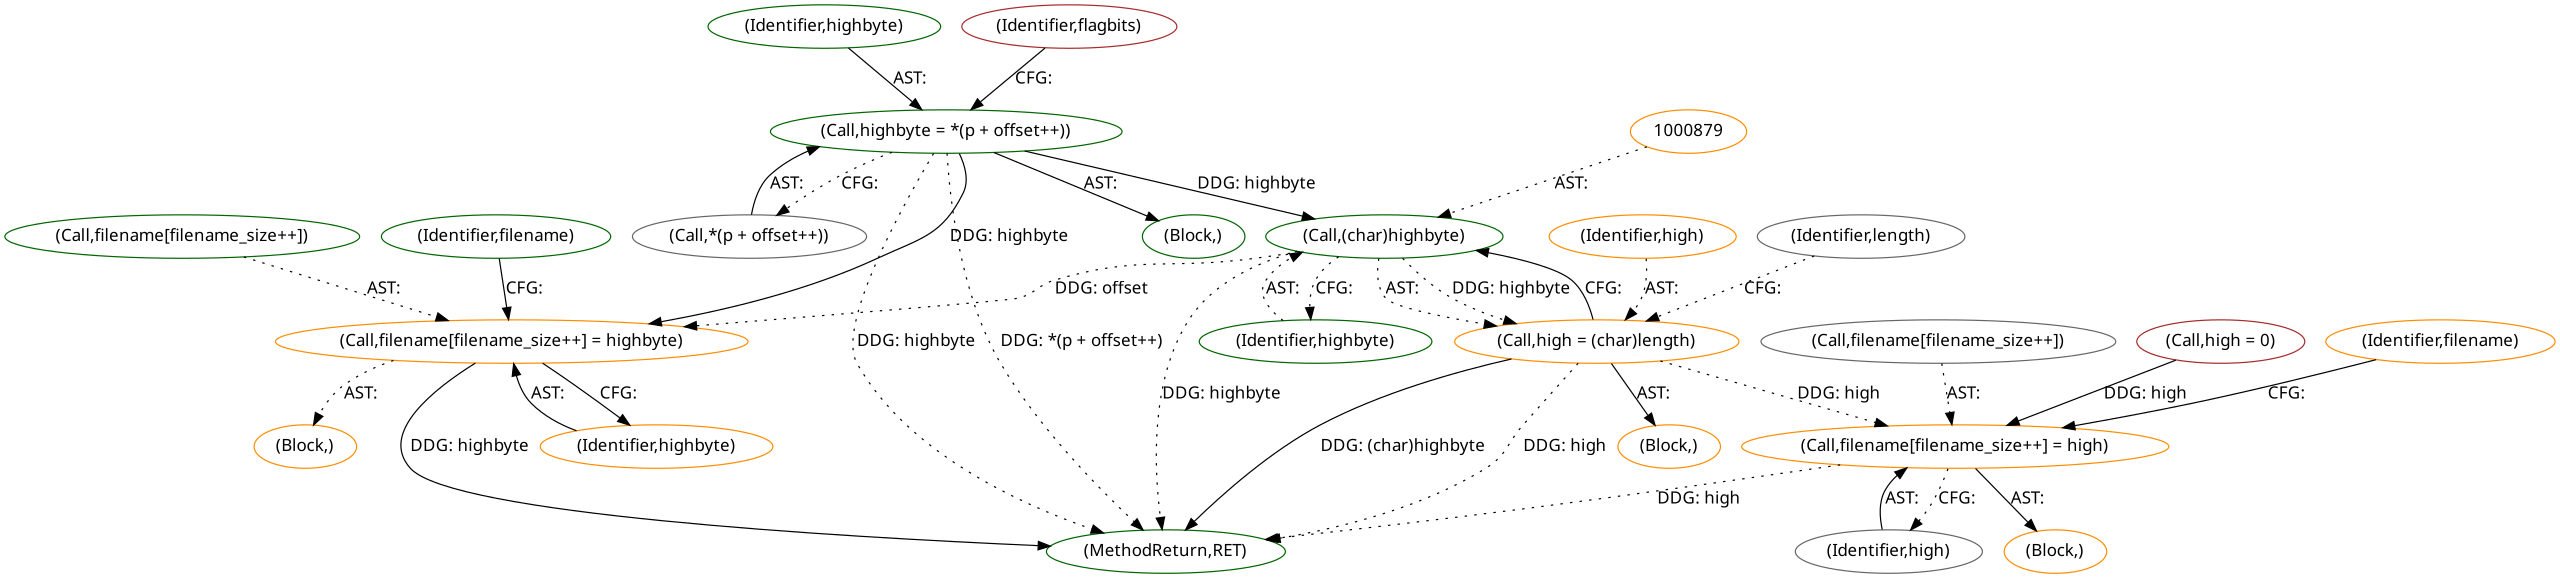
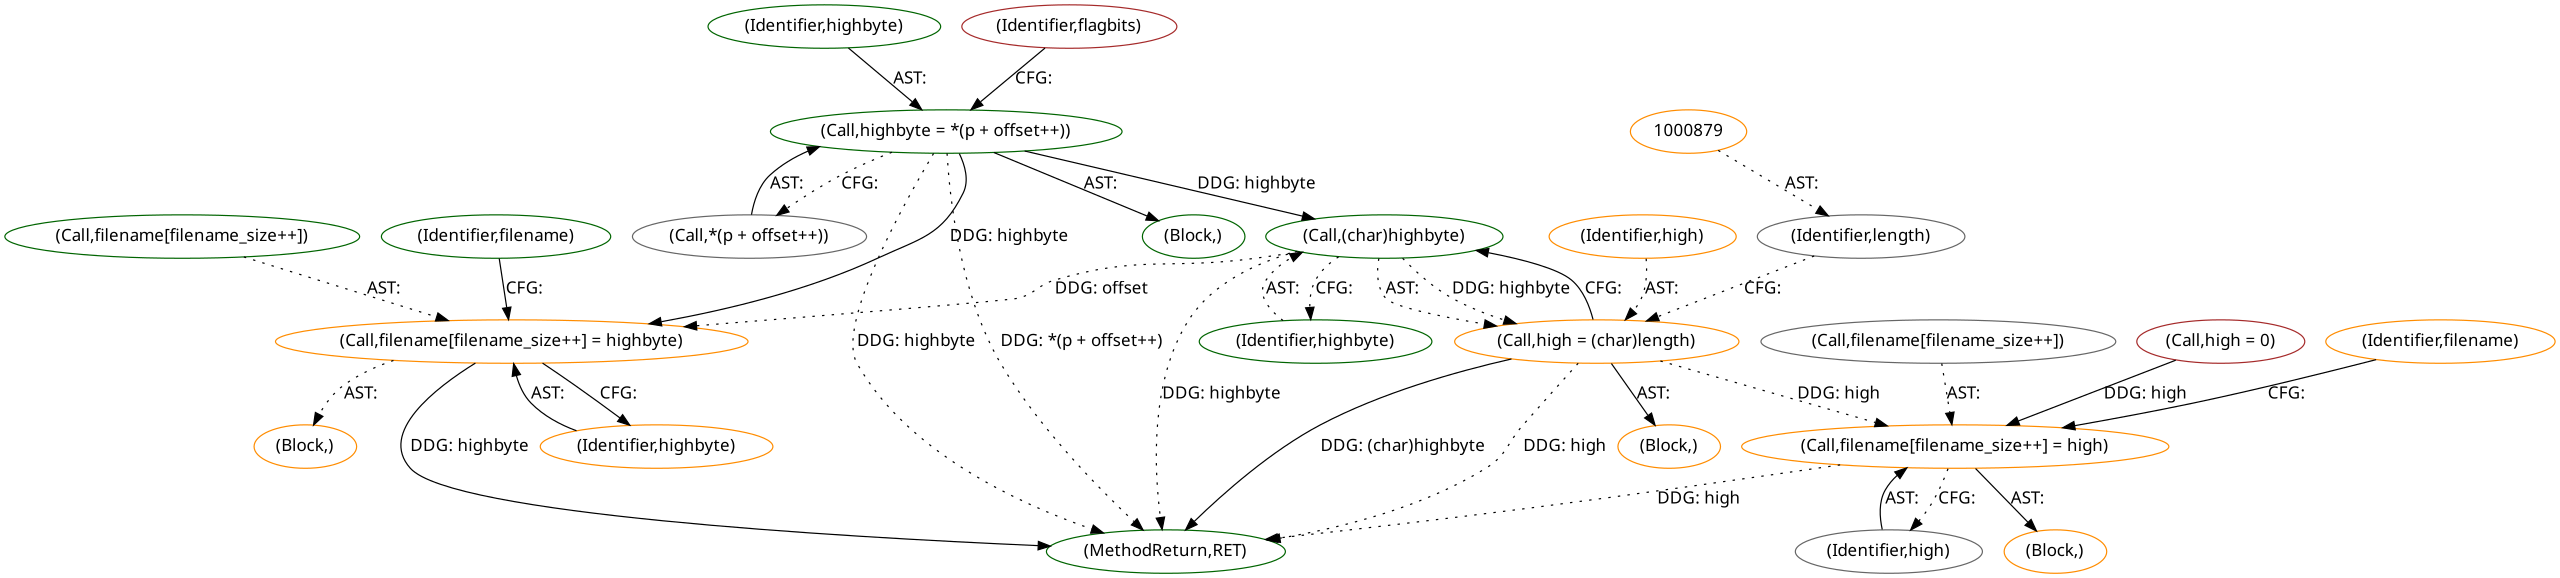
edge "1000879" -> "(Call,(char)highbyte)": now "1000879" -> "(Identifier,length)"
